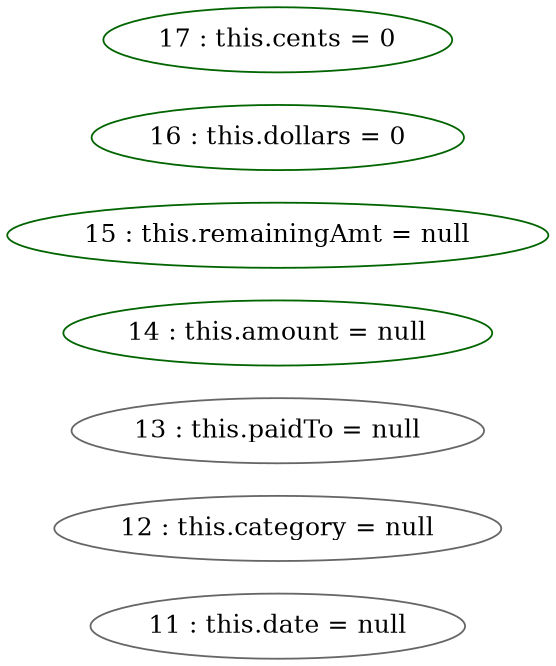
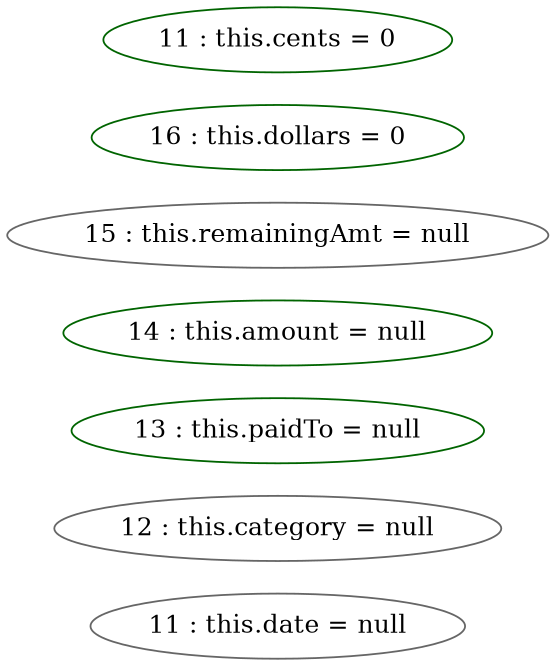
node "17 : this.cents = 0": label "17 : this.cents = 0" -> "11 : this.cents = 0"
node "15 : this.remainingAmt = null": color darkgreen -> gray40
node "13 : this.paidTo = null": color gray40 -> darkgreen
